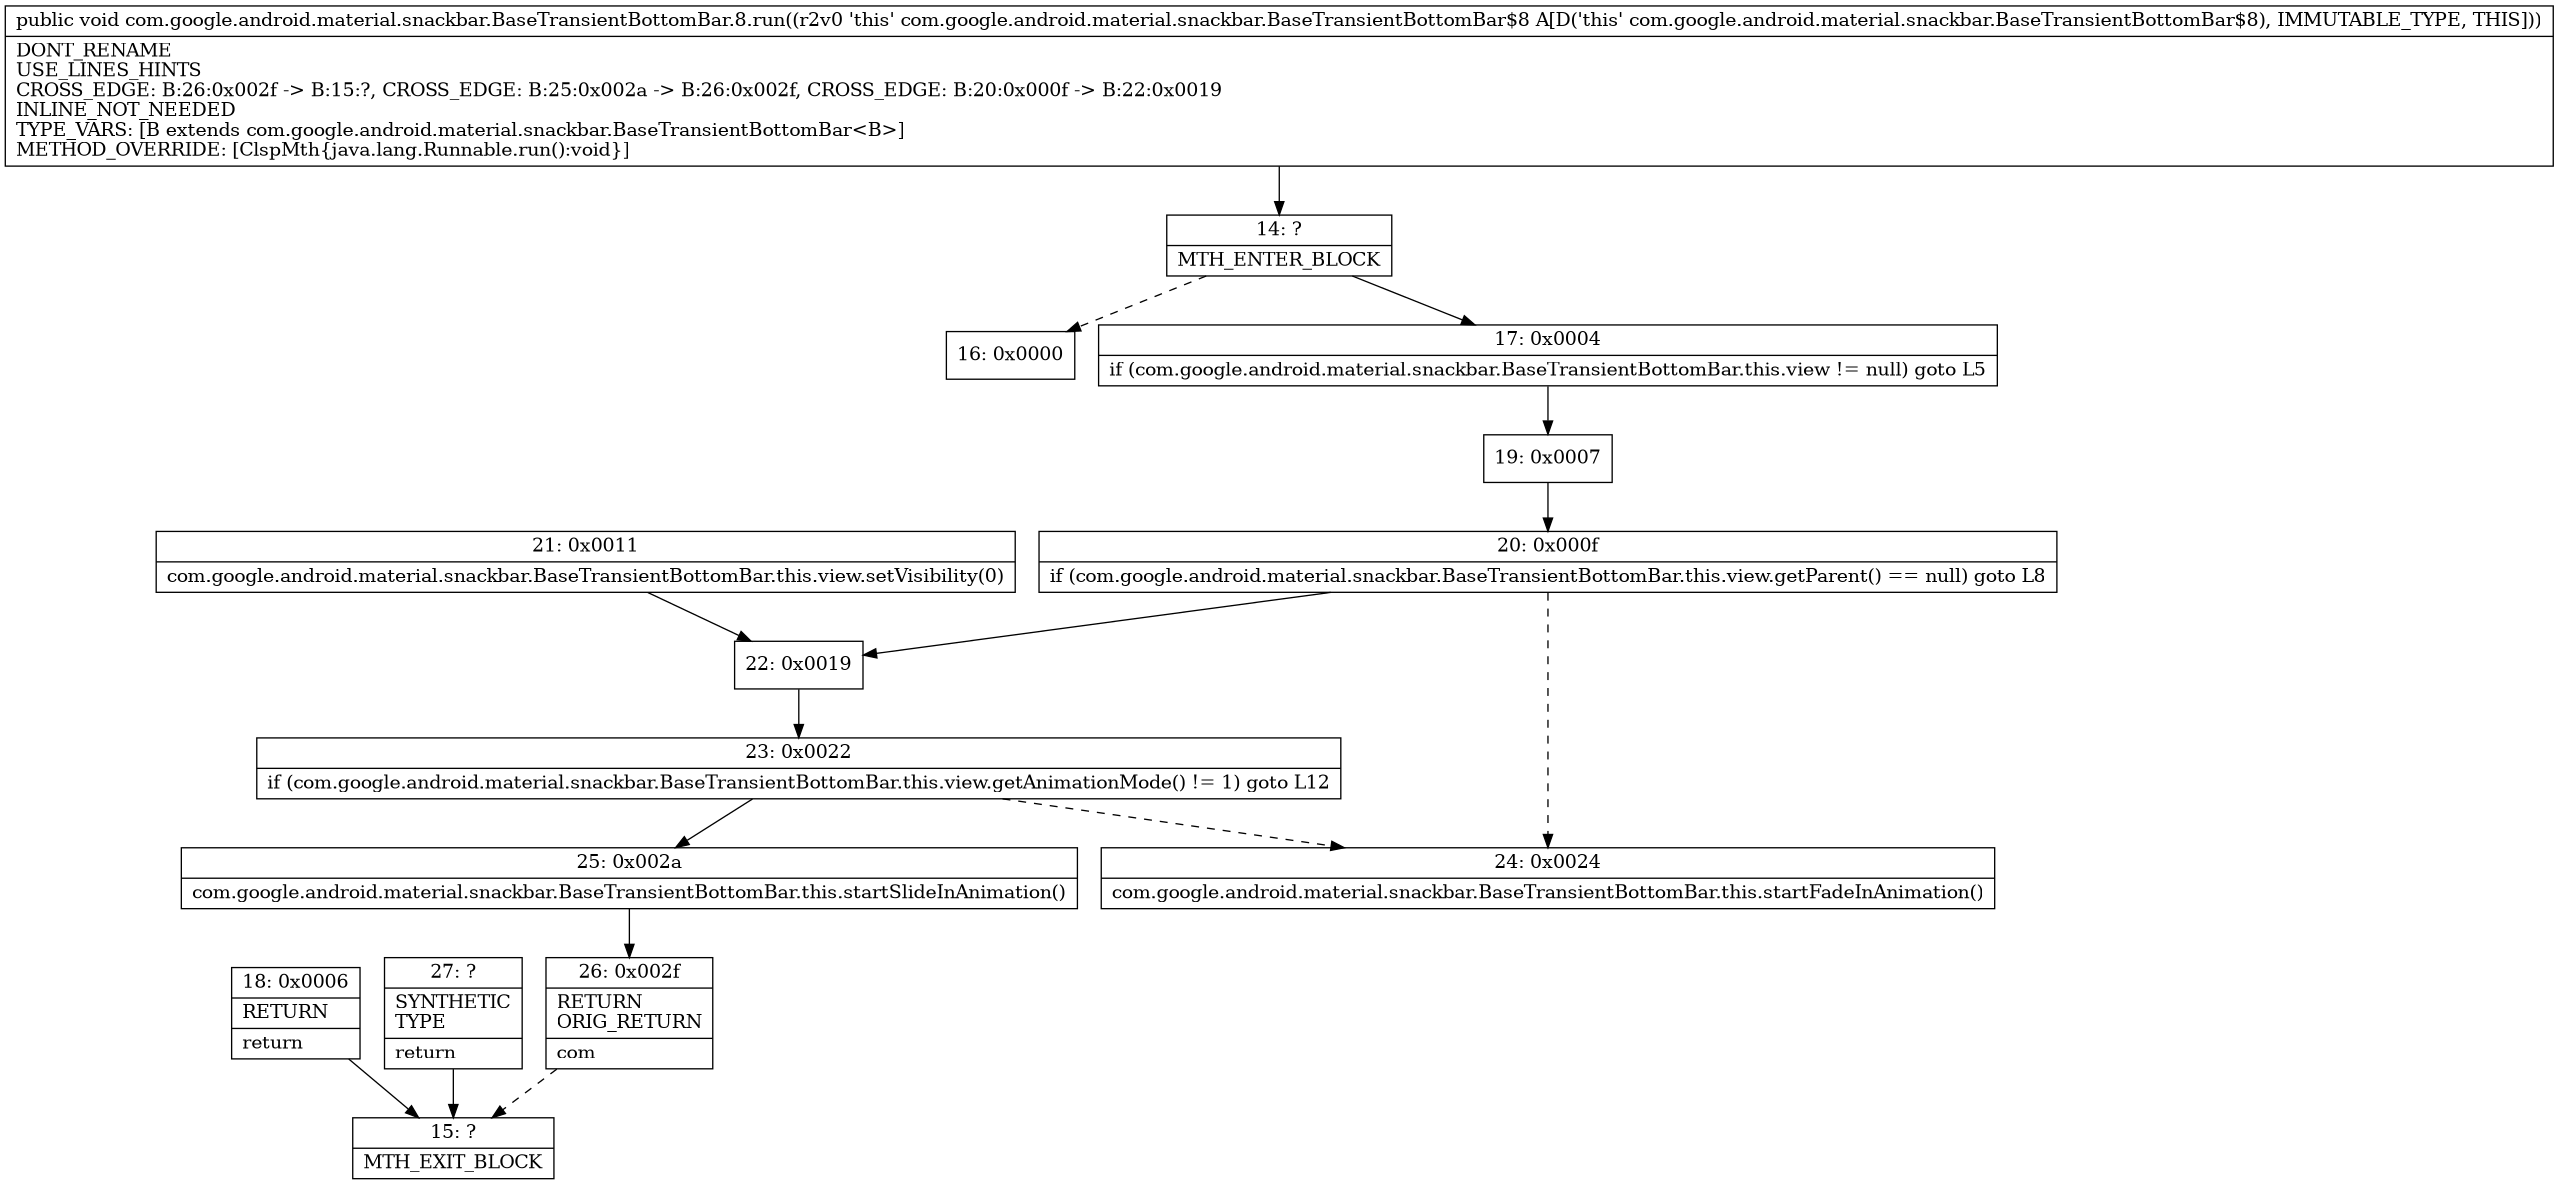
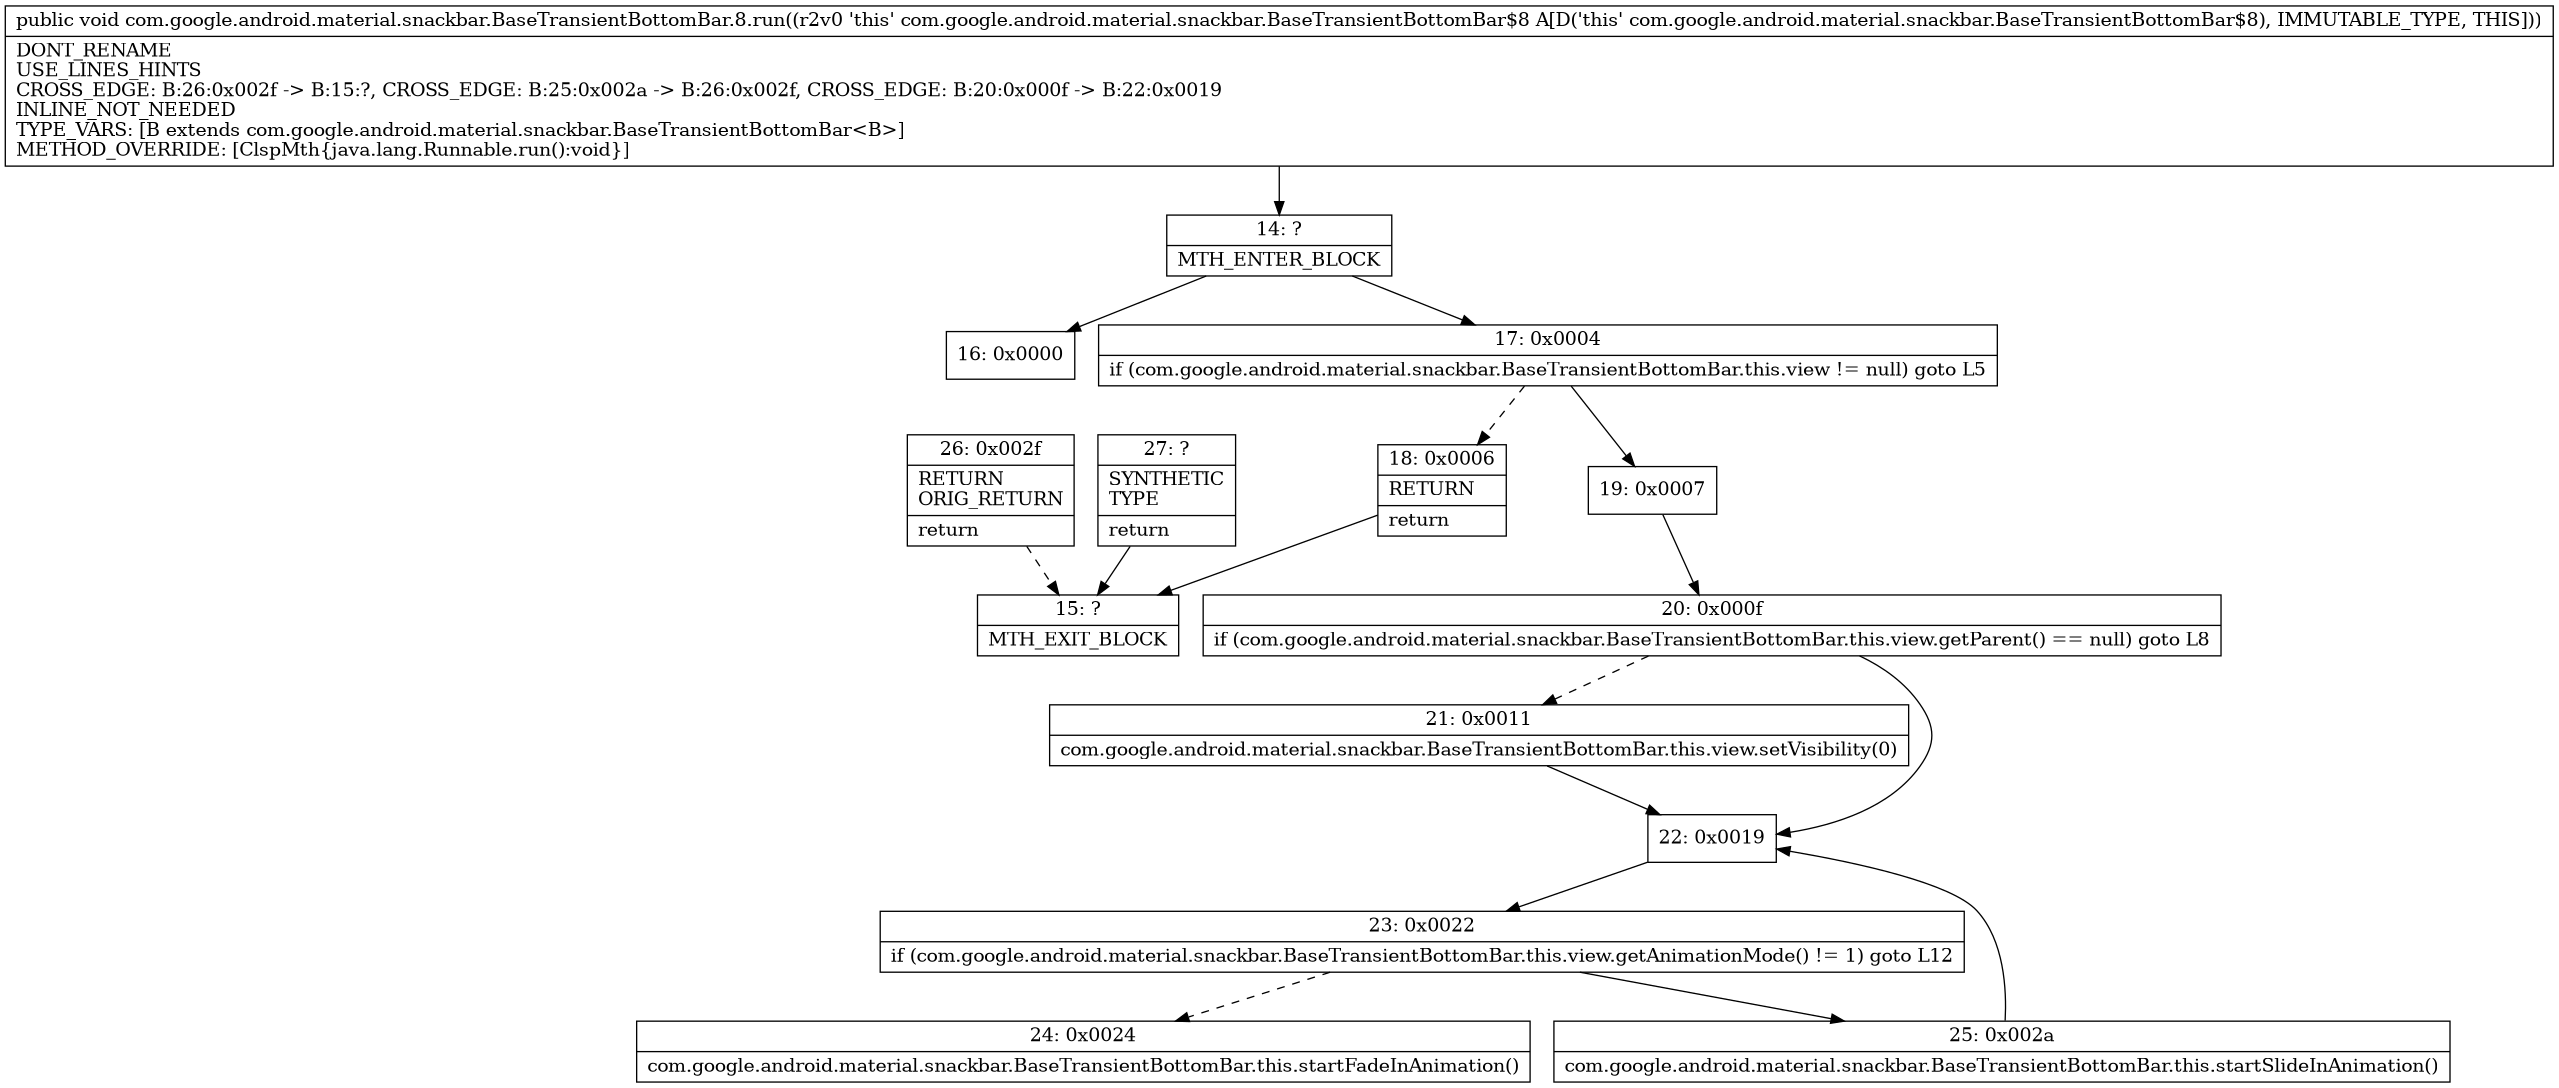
edge "14: ?" -> "16: 0x0000": style dashed -> solid
edge "17: 0x0004" -> "18: 0x0006": added
edge "20: 0x000f" -> "24: 0x0024": now "20: 0x000f" -> "21: 0x0011"
edge "25: 0x002a" -> "26: 0x002f": now "25: 0x002a" -> "22: 0x0019"
node "26: 0x002f": text "com" -> "return"
